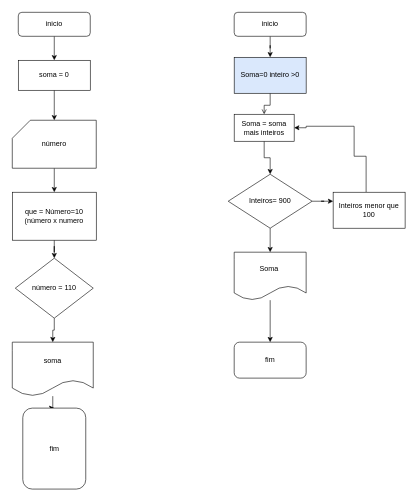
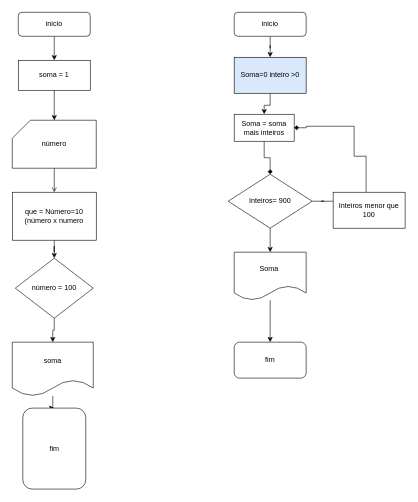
node "soma = 0": label "soma = 0" -> "soma = 1"
edge "Soma=0 inteiro >0" -> "Soma = soma mais inteiros": arrowhead open -> classic
edge "Inteiros menor que 100" -> "Soma = soma mais inteiros": arrowhead classic -> diamond
edge "Soma = soma mais inteiros" -> "Inteiros= 900": arrowhead classic -> diamond
edge "número" -> "que = Número=10 (número x numero": arrowhead classic -> open
edge "Inteiros= 900" -> "Inteiros menor que 100": arrowhead classic -> none
node "número = 110": label "número = 110" -> "número = 100"
